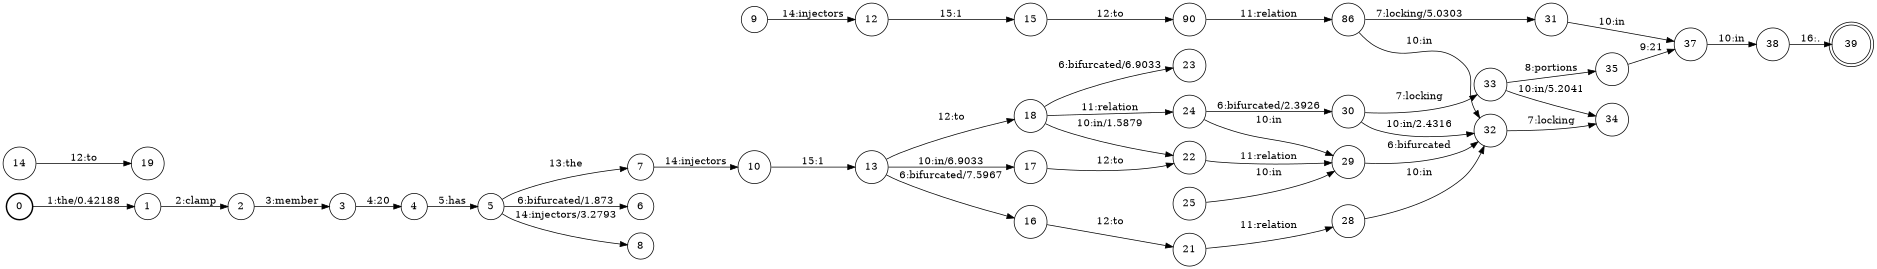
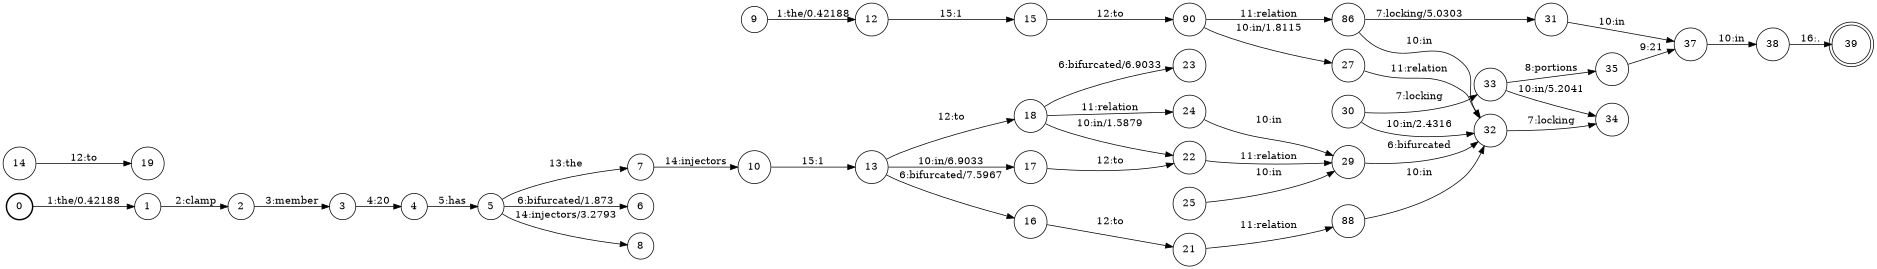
edge "9" -> "12": label "14:injectors" -> "1:the/0.42188"
node "27": added
edge "24" -> "30": removed, label "6:bifurcated/2.3926"
node "28": label "28" -> "88"
